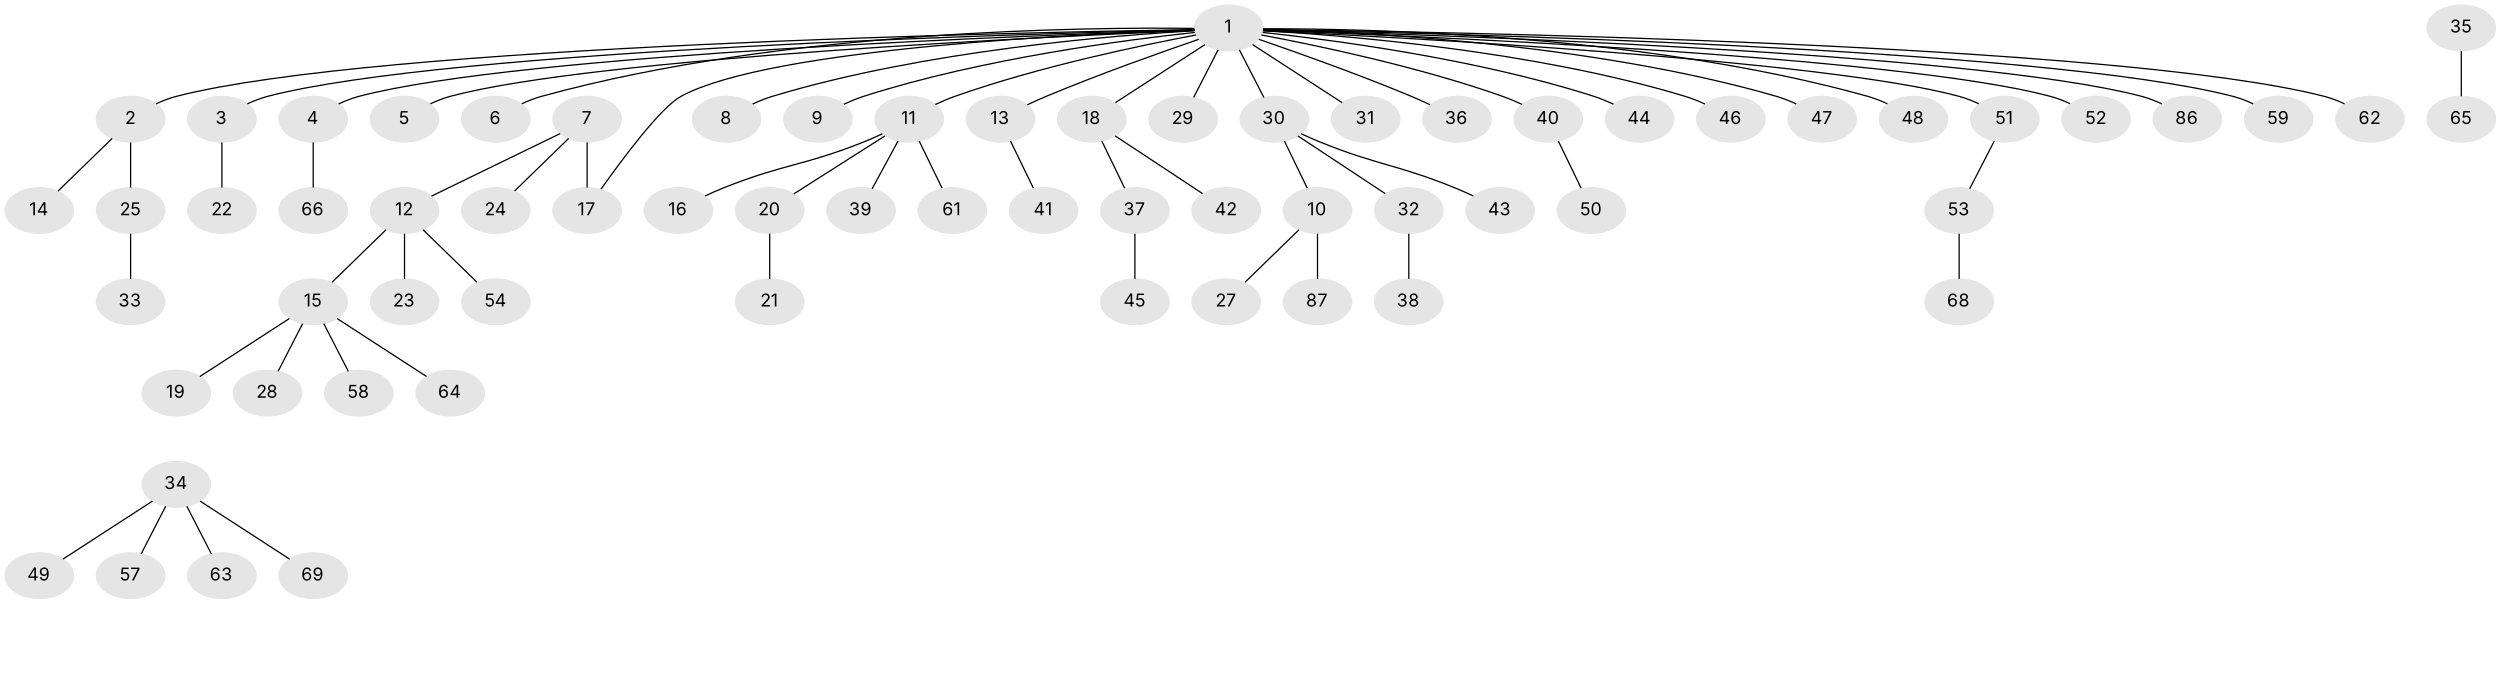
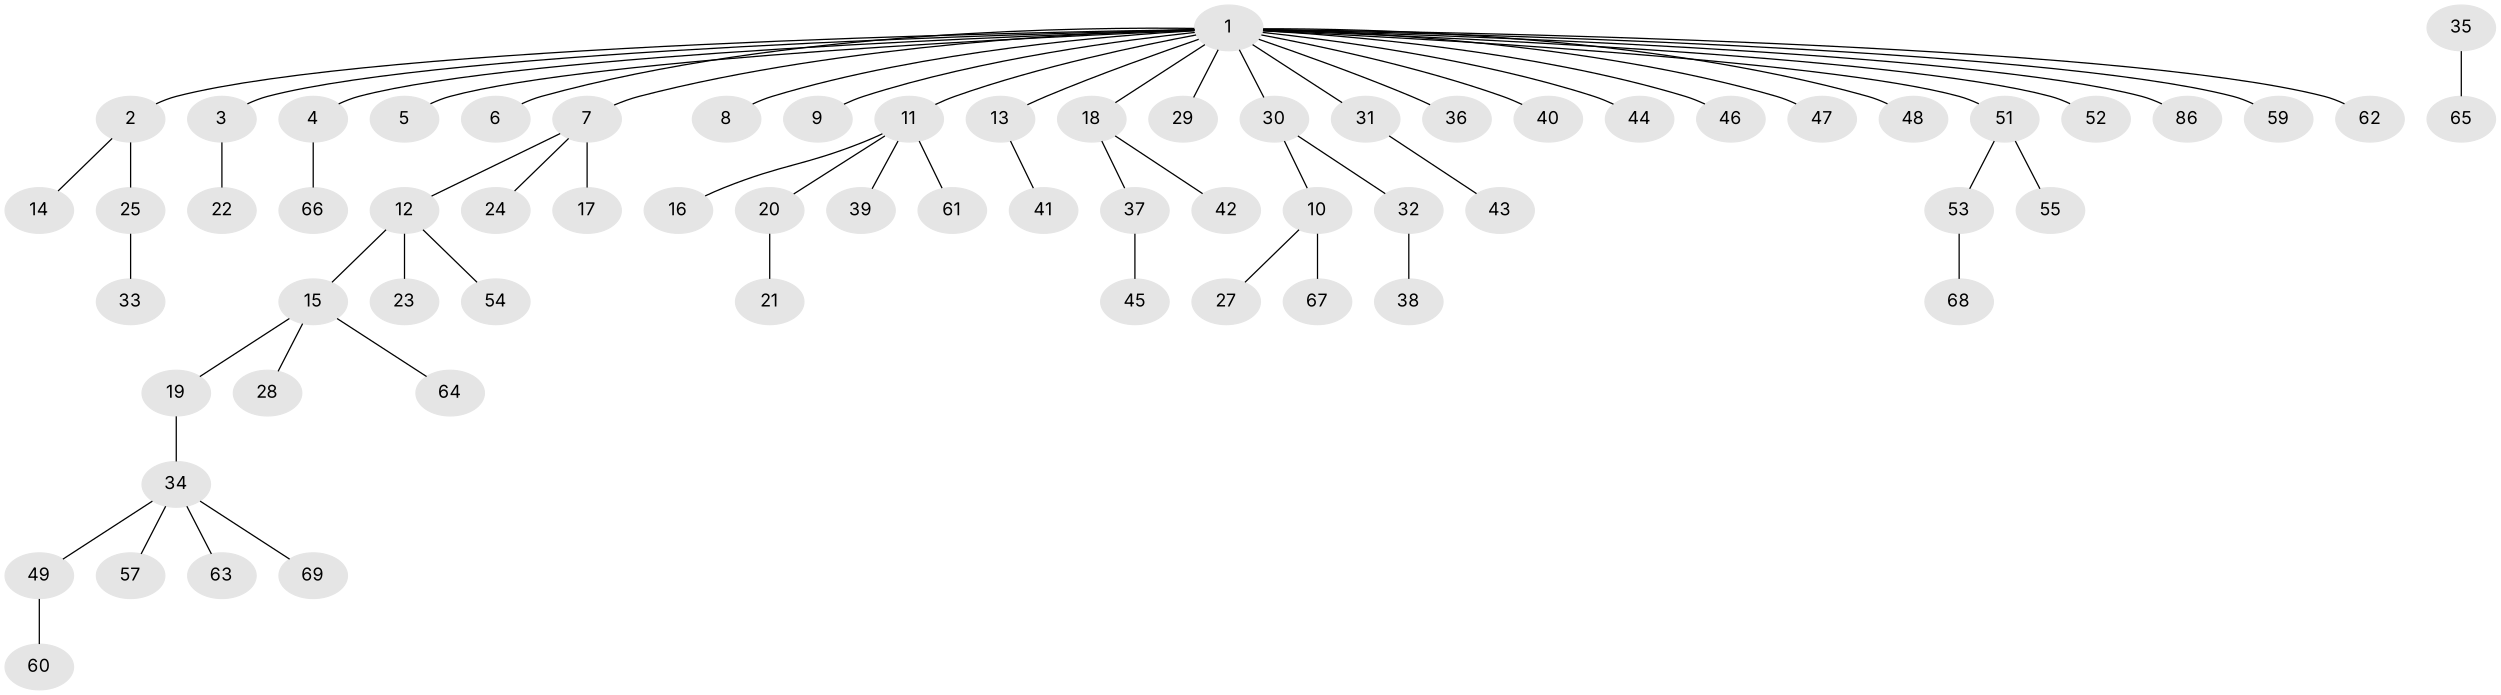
edge "1" -- "17": now "1" -- "7"
edge "30" -- "43": now "31" -- "43"
node "50": removed
node "55": added
node "87": label "87" -> "67"
node "58": removed
edge "19" -- "34": added
node "60": added
